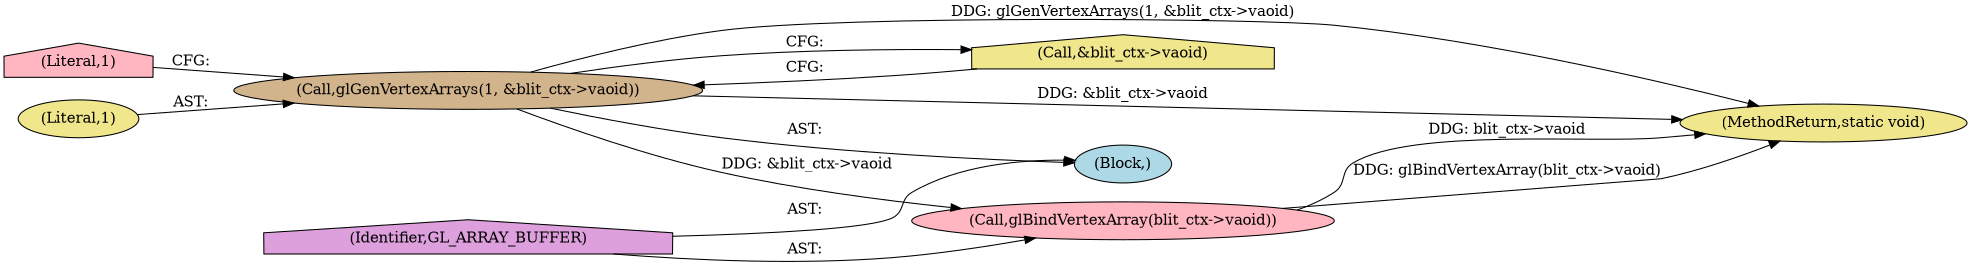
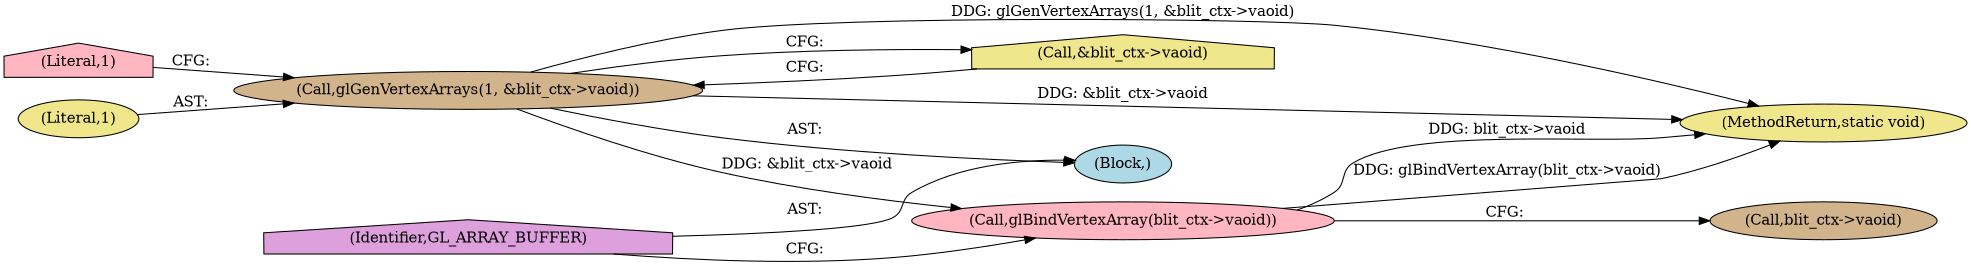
node "(Call,blit_ctx->vaoid)": added
edge "(Identifier,GL_ARRAY_BUFFER)" -> "(Call,glBindVertexArray(blit_ctx->vaoid))": label "AST: " -> "CFG: "
